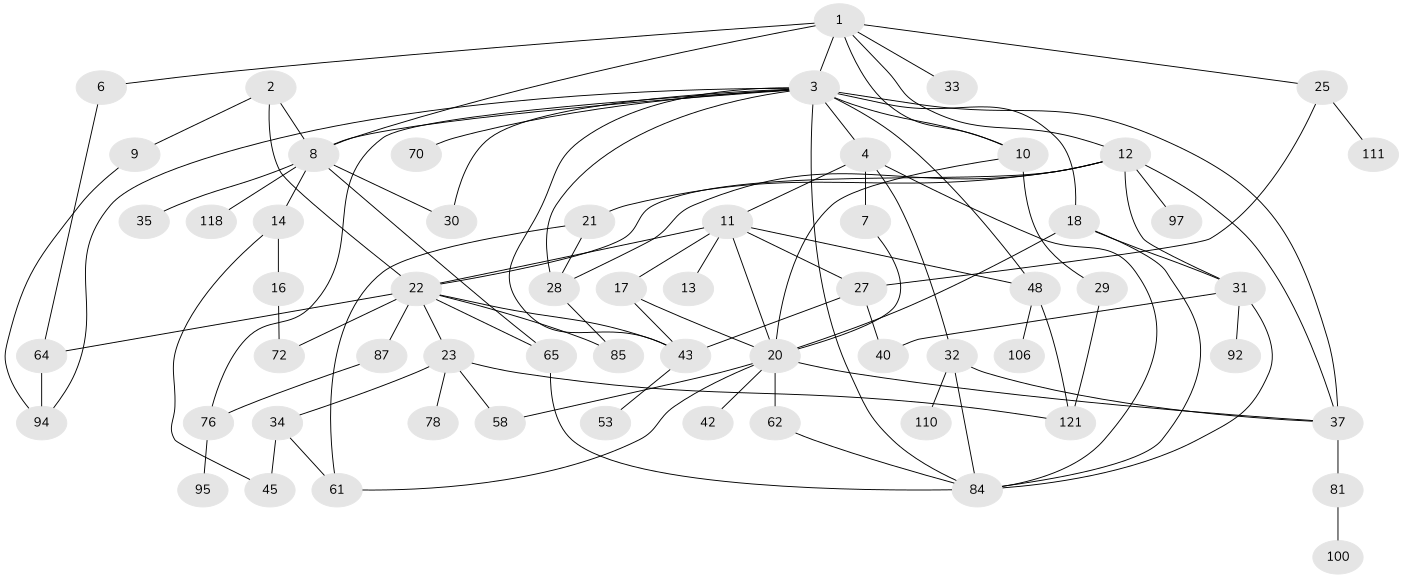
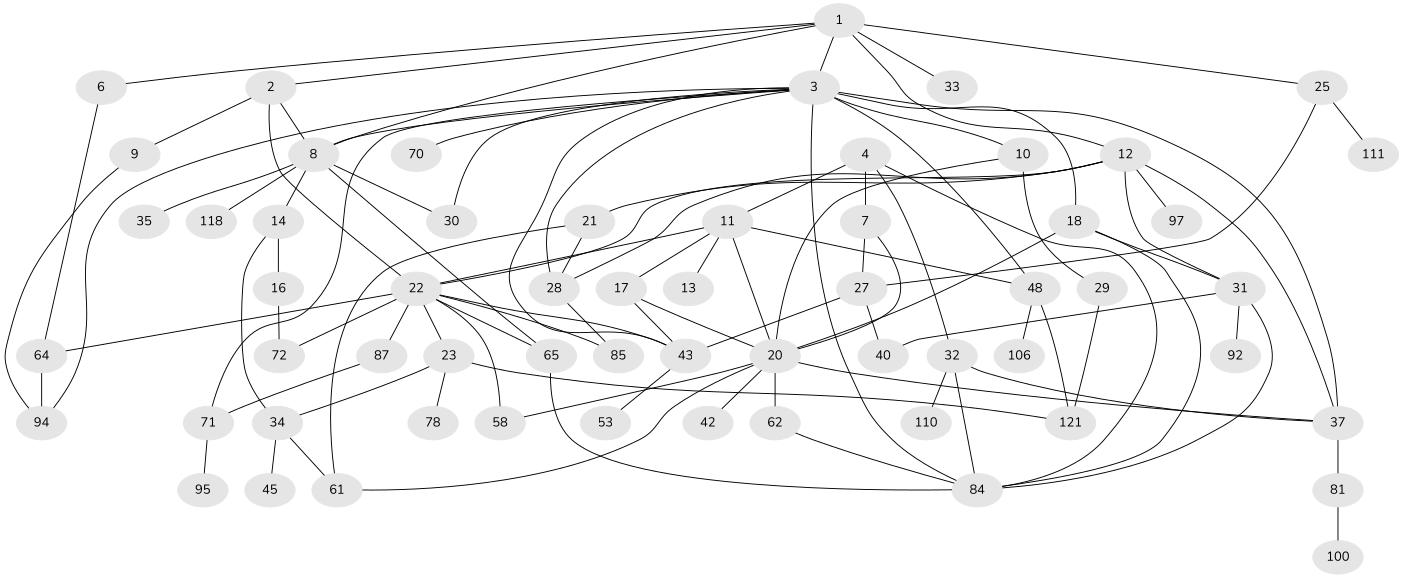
edge "1" -- "10": now "1" -- "2"
edge "3" -- "4": removed
edge "11" -- "27": now "7" -- "27"
edge "14" -- "45": now "14" -- "34"
edge "23" -- "58": now "22" -- "58"
node "76": label "76" -> "71"
